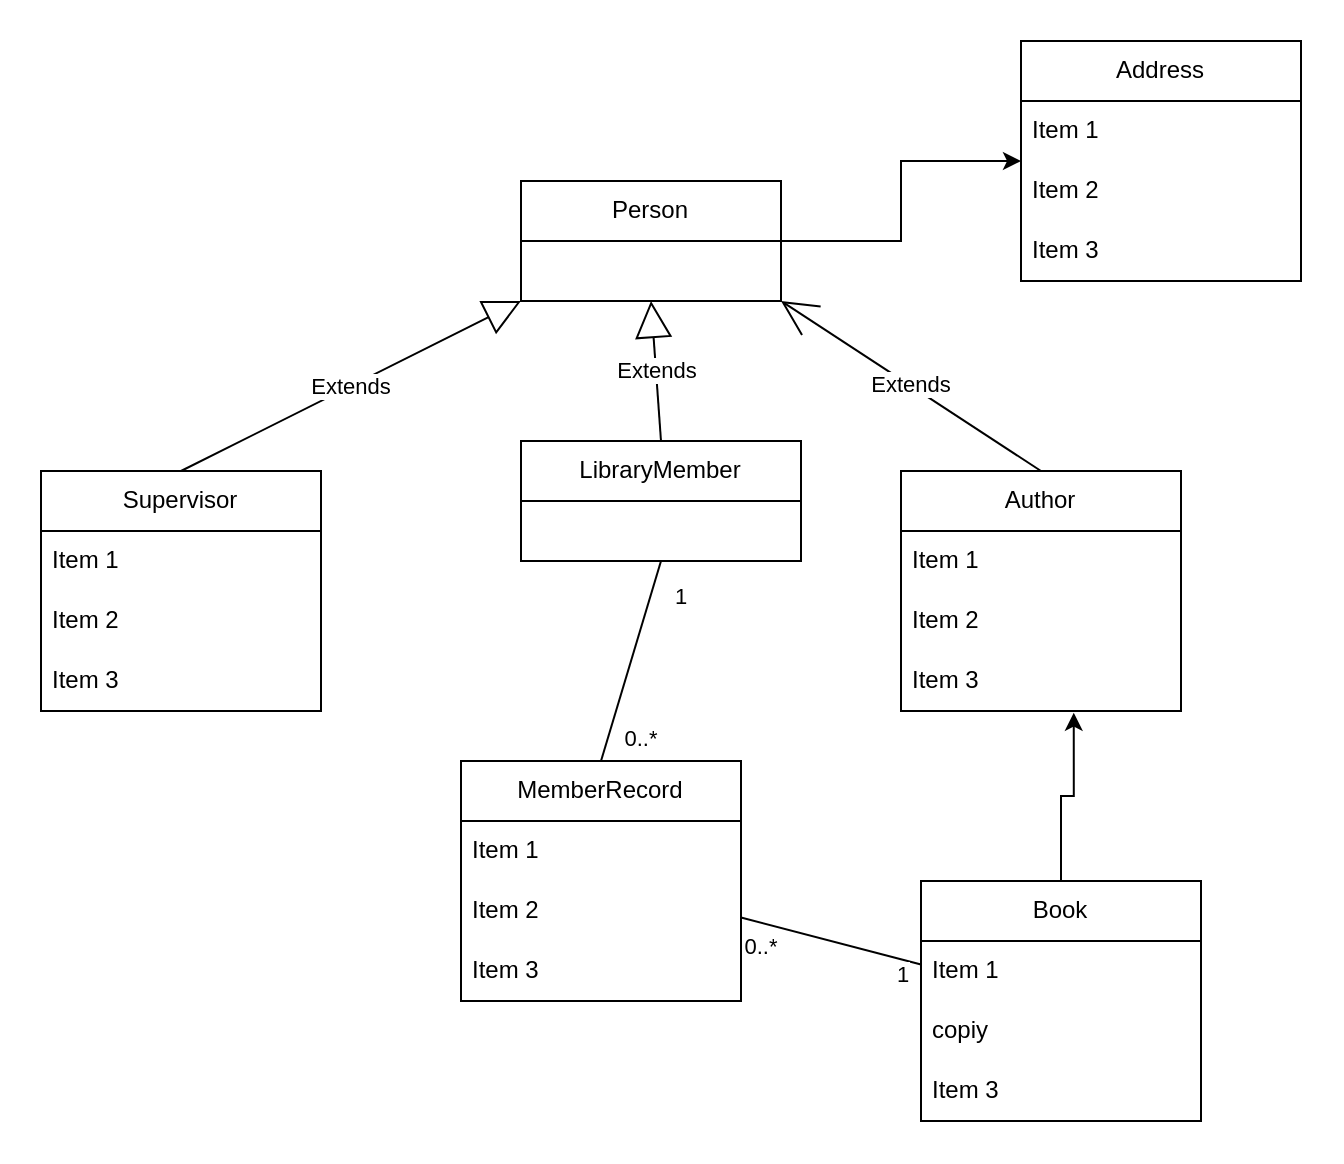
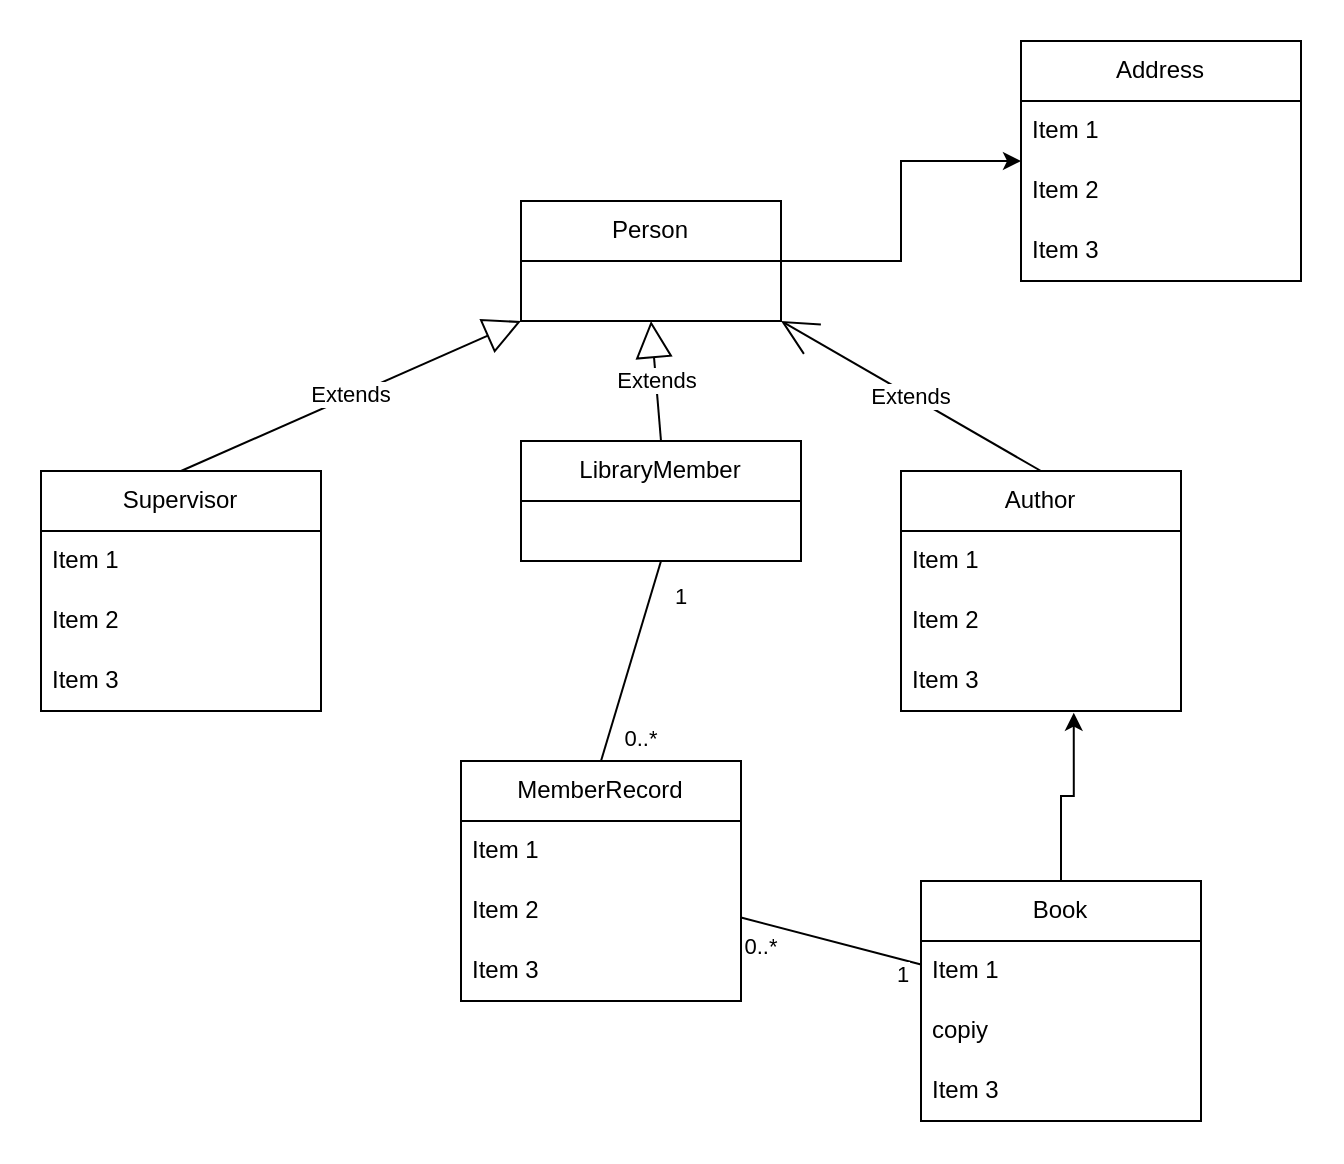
node "Person": moved (651, 241) -> (651, 261)
